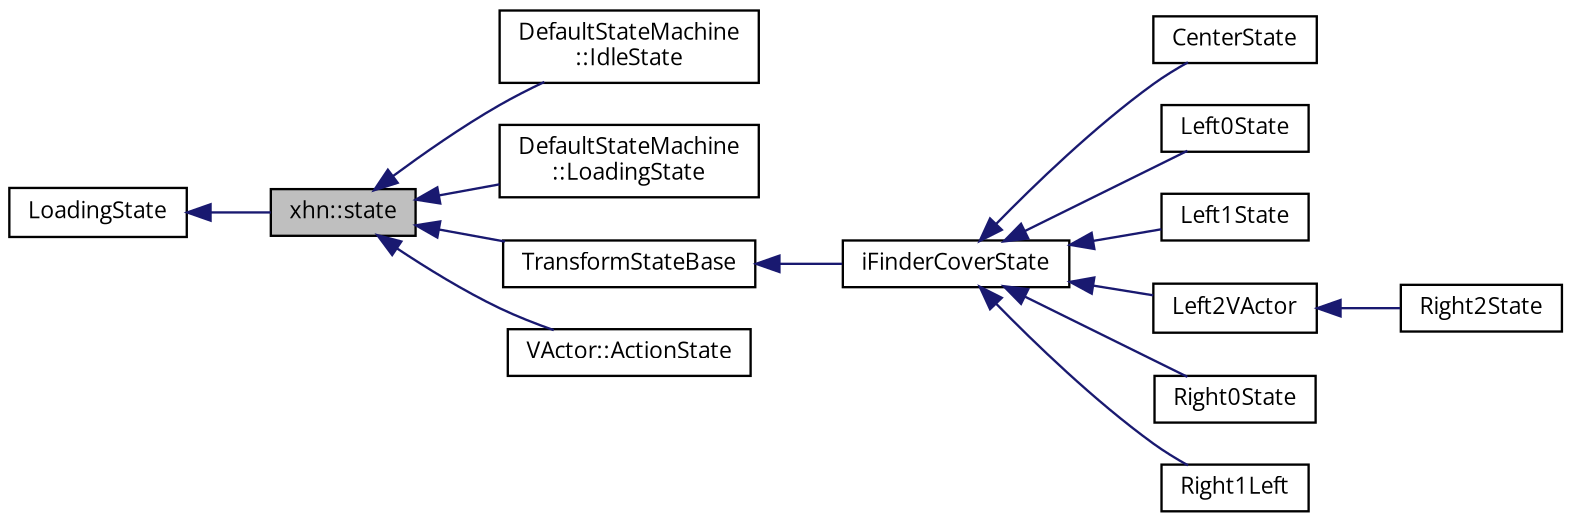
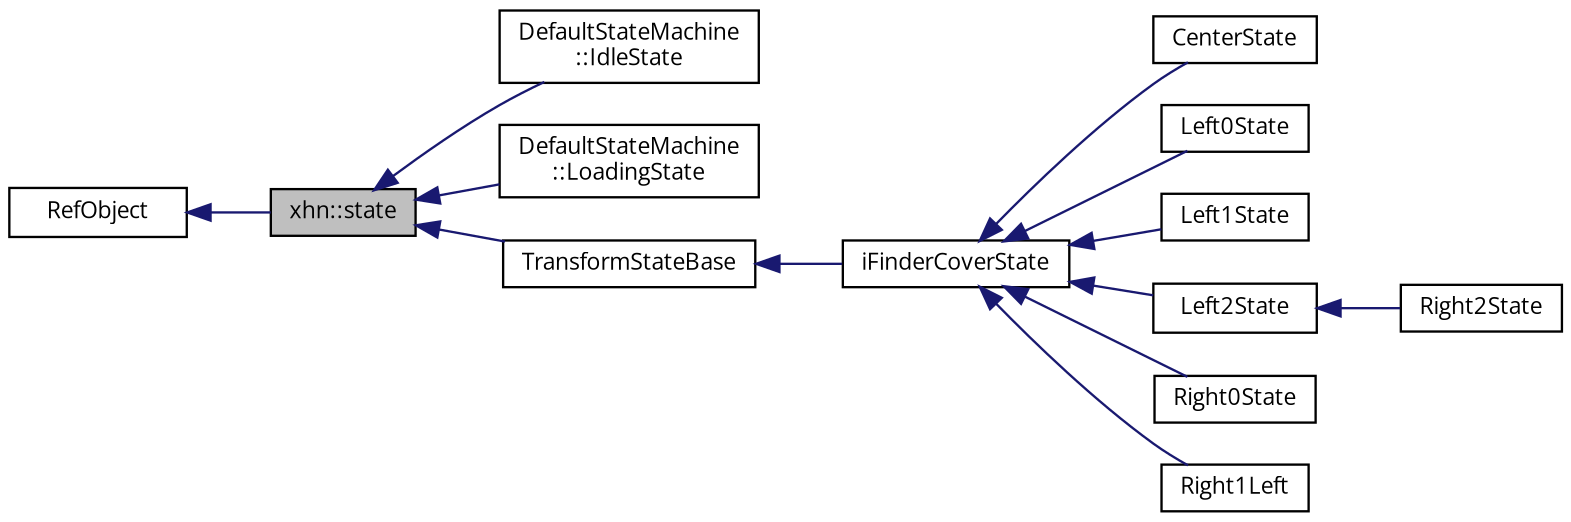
node "LoadingState": label "LoadingState" -> "RefObject"
node "Left2VActor": label "Left2VActor" -> "Left2State"
node "VActor::ActionState": removed
